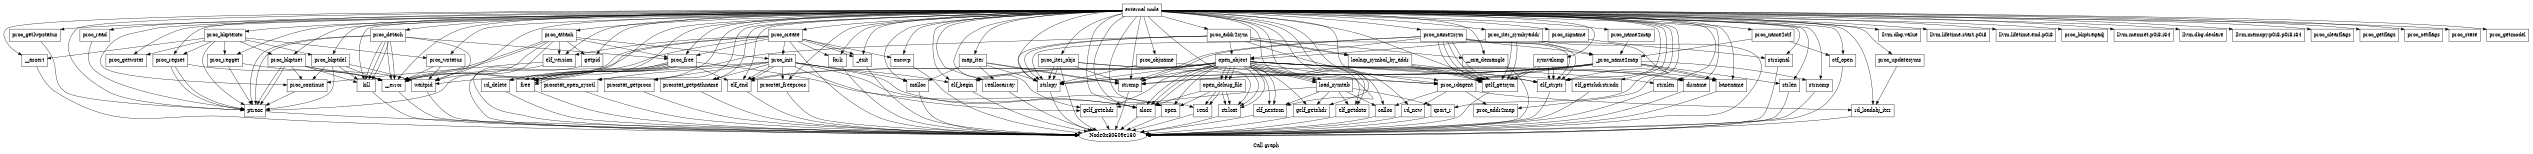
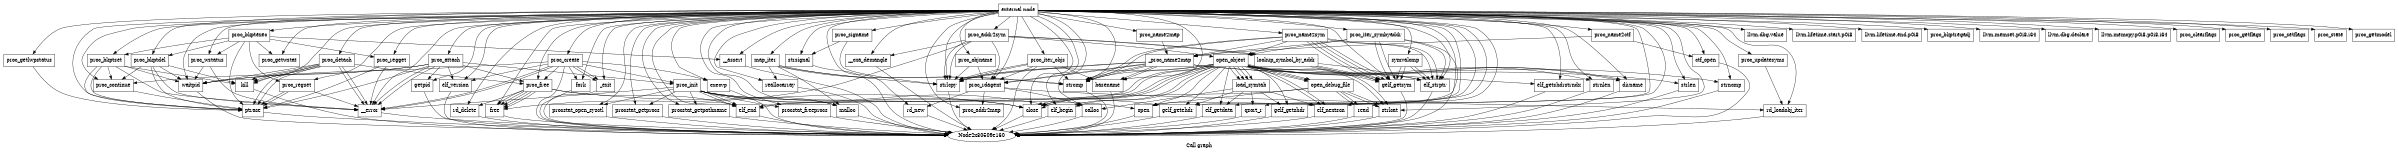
node "proc_read": removed
edge "elf_version" -> "proc_continue": now "proc_attach" -> "proc_continue"
node "Node0x80509e160": label "Node0x80509e160" -> "Node2x80509e160"
